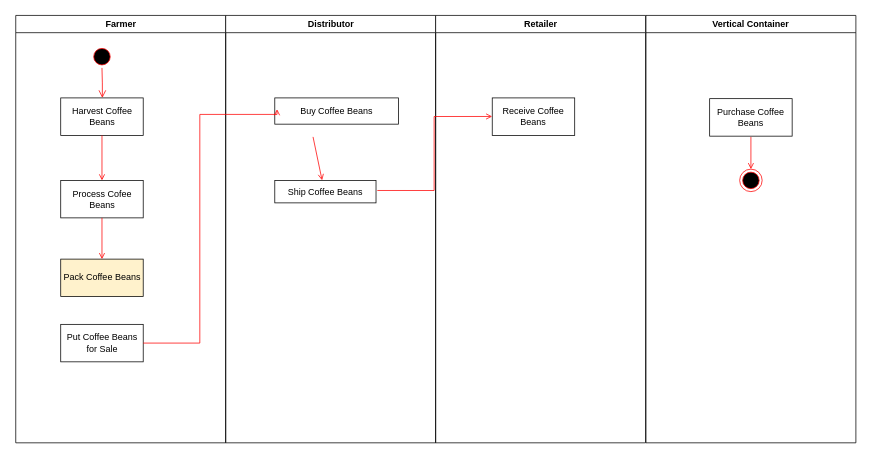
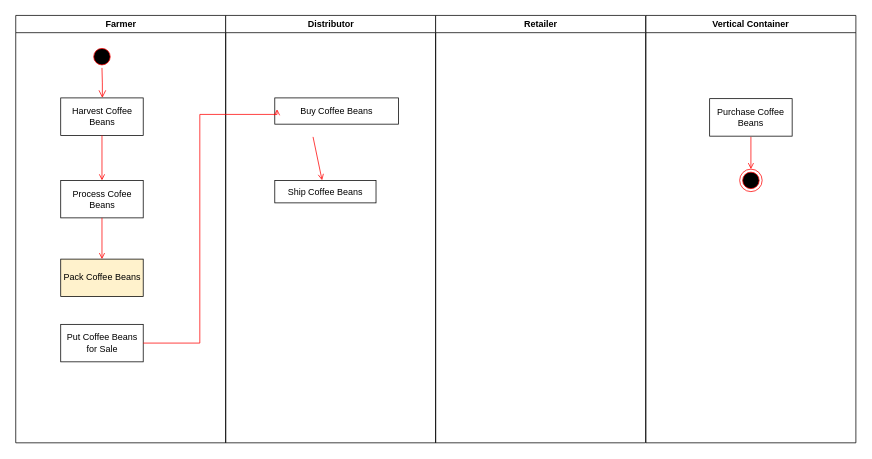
node "Receive Coffee Beans": removed
edge "Ship Coffee Beans" -> "Receive Coffee Beans": removed
